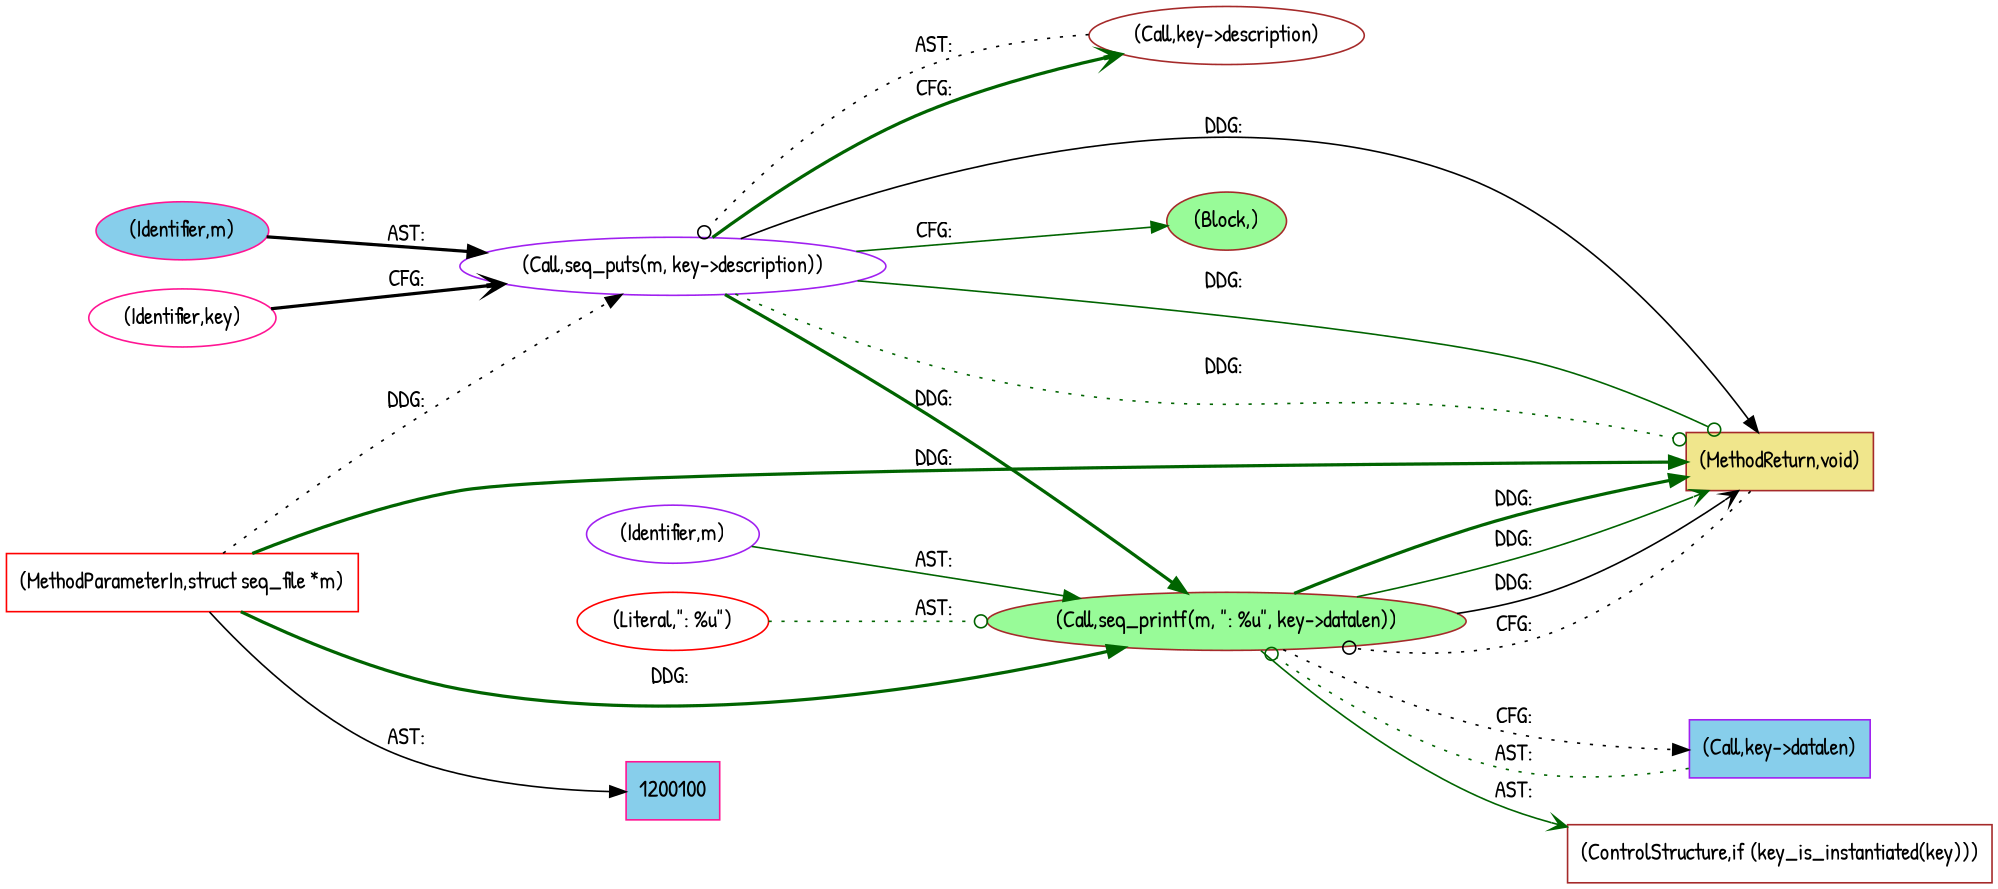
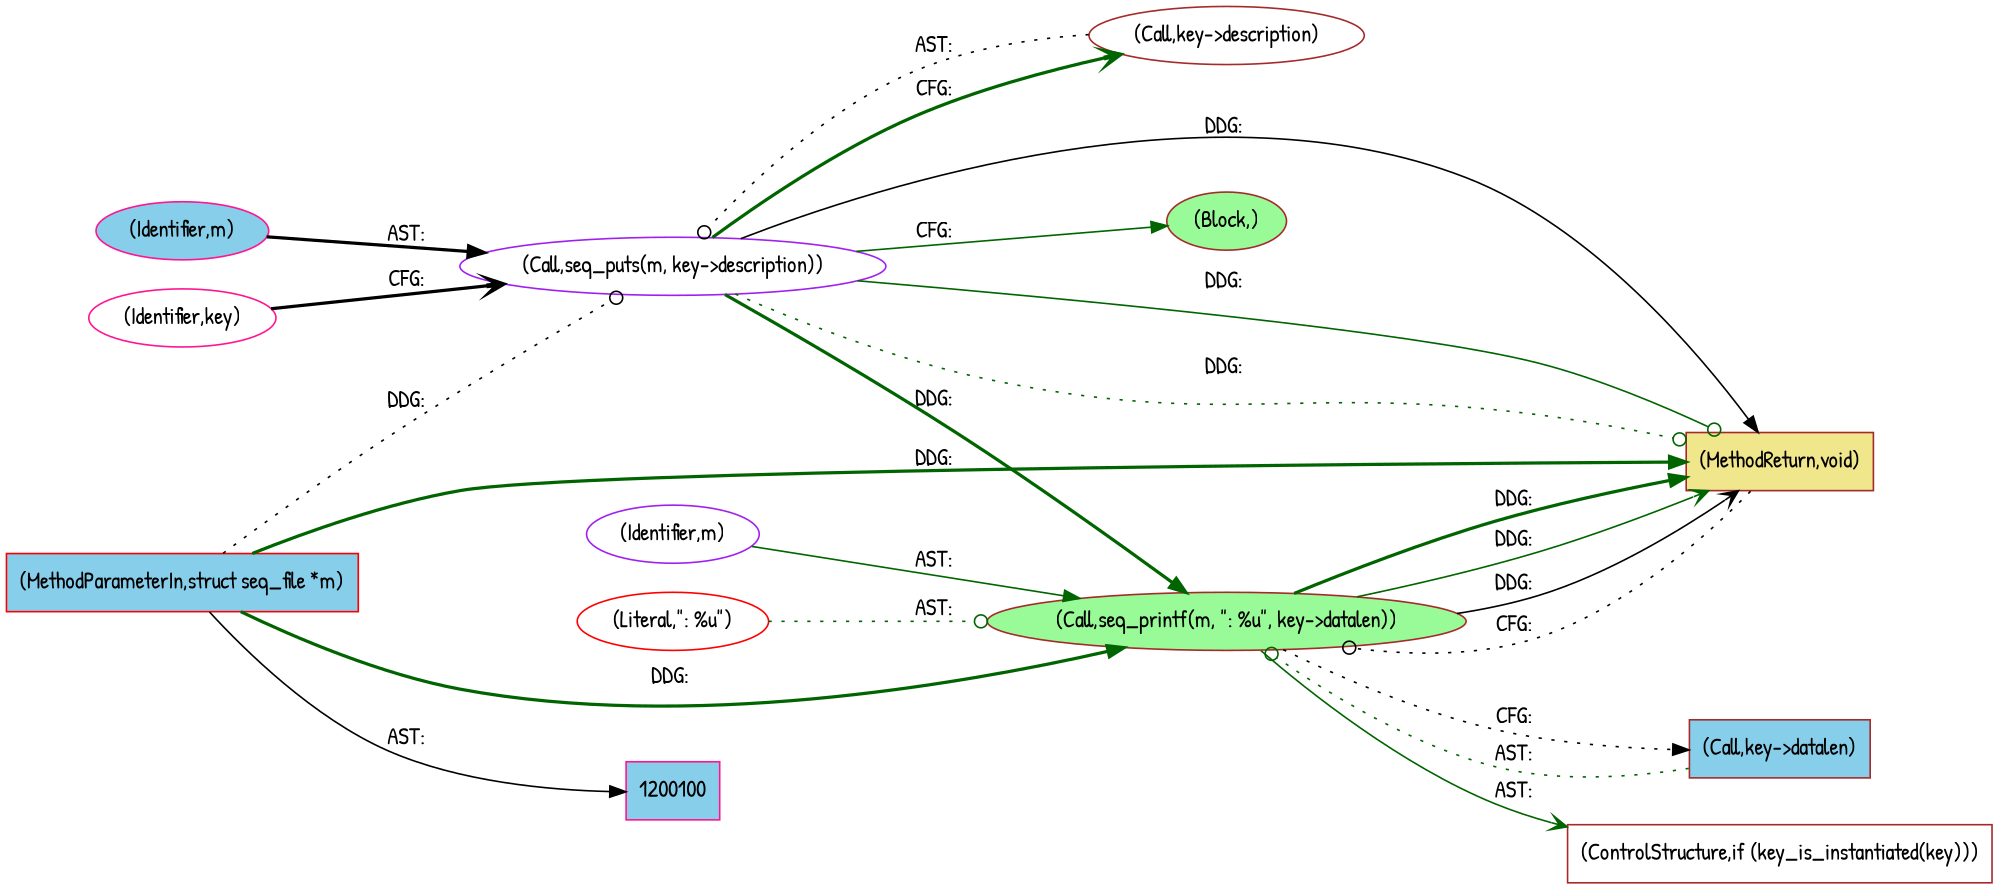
edge "(MethodParameterIn,struct seq_file *m)" -> "(Call,seq_puts(m, key->description))": arrowhead normal -> odot
node "(MethodParameterIn,struct seq_file *m)": fillcolor white -> skyblue
node "(Call,key->datalen)": color purple -> brown
